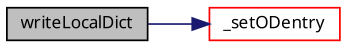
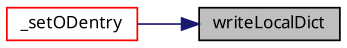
edge "writeLocalDict" -> "_setODentry": reversed
